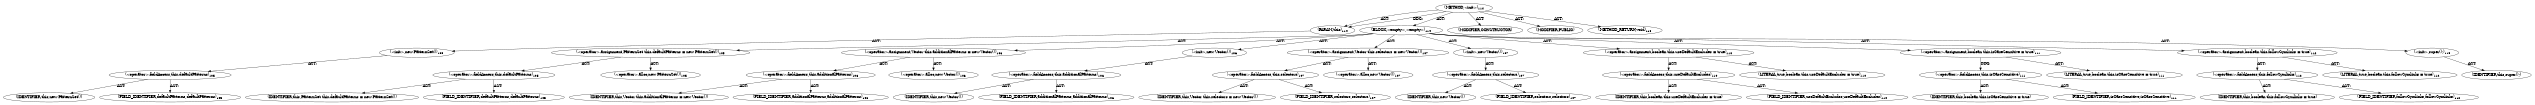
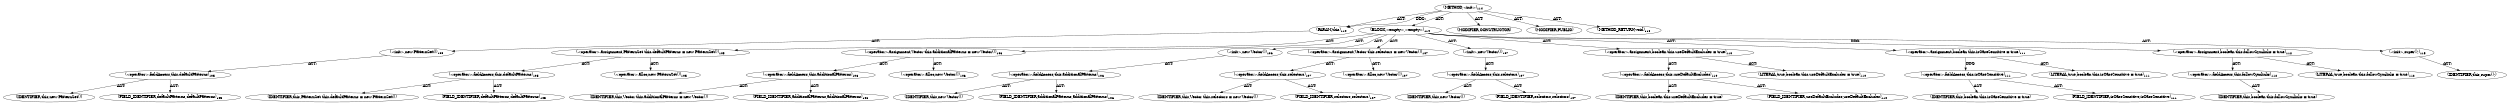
edge "(BLOCK,<empty>,<empty>)" -> "(<operator>.assignment,boolean this.followSymlinks = true)": label "AST: " -> "DDG: "
node "(FIELD_IDENTIFIER,followSymlinks,followSymlinks)": removed
